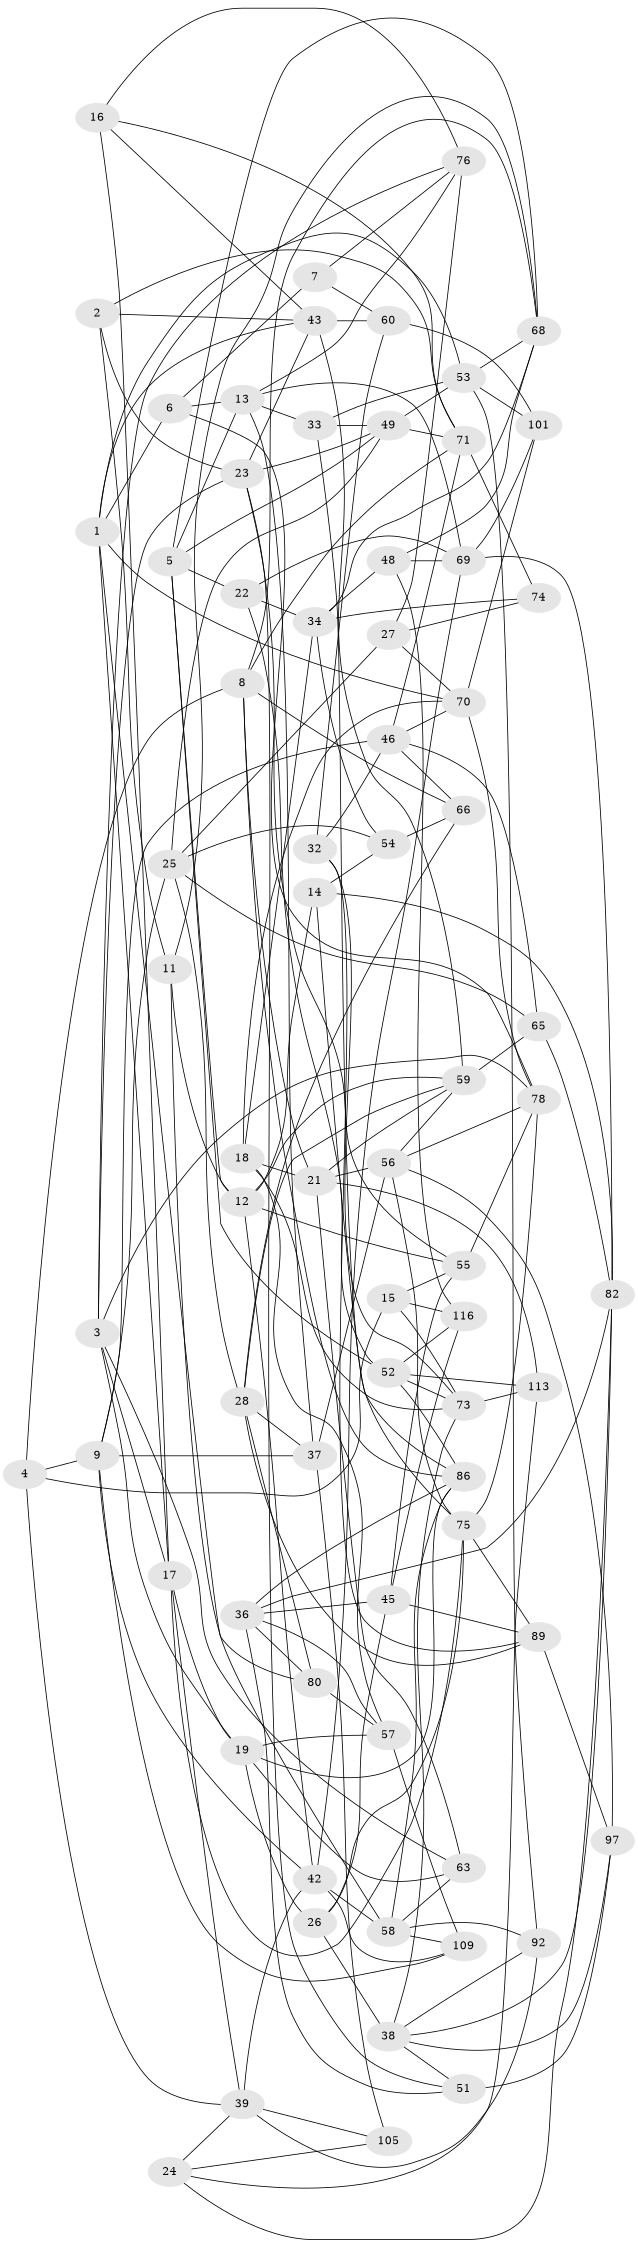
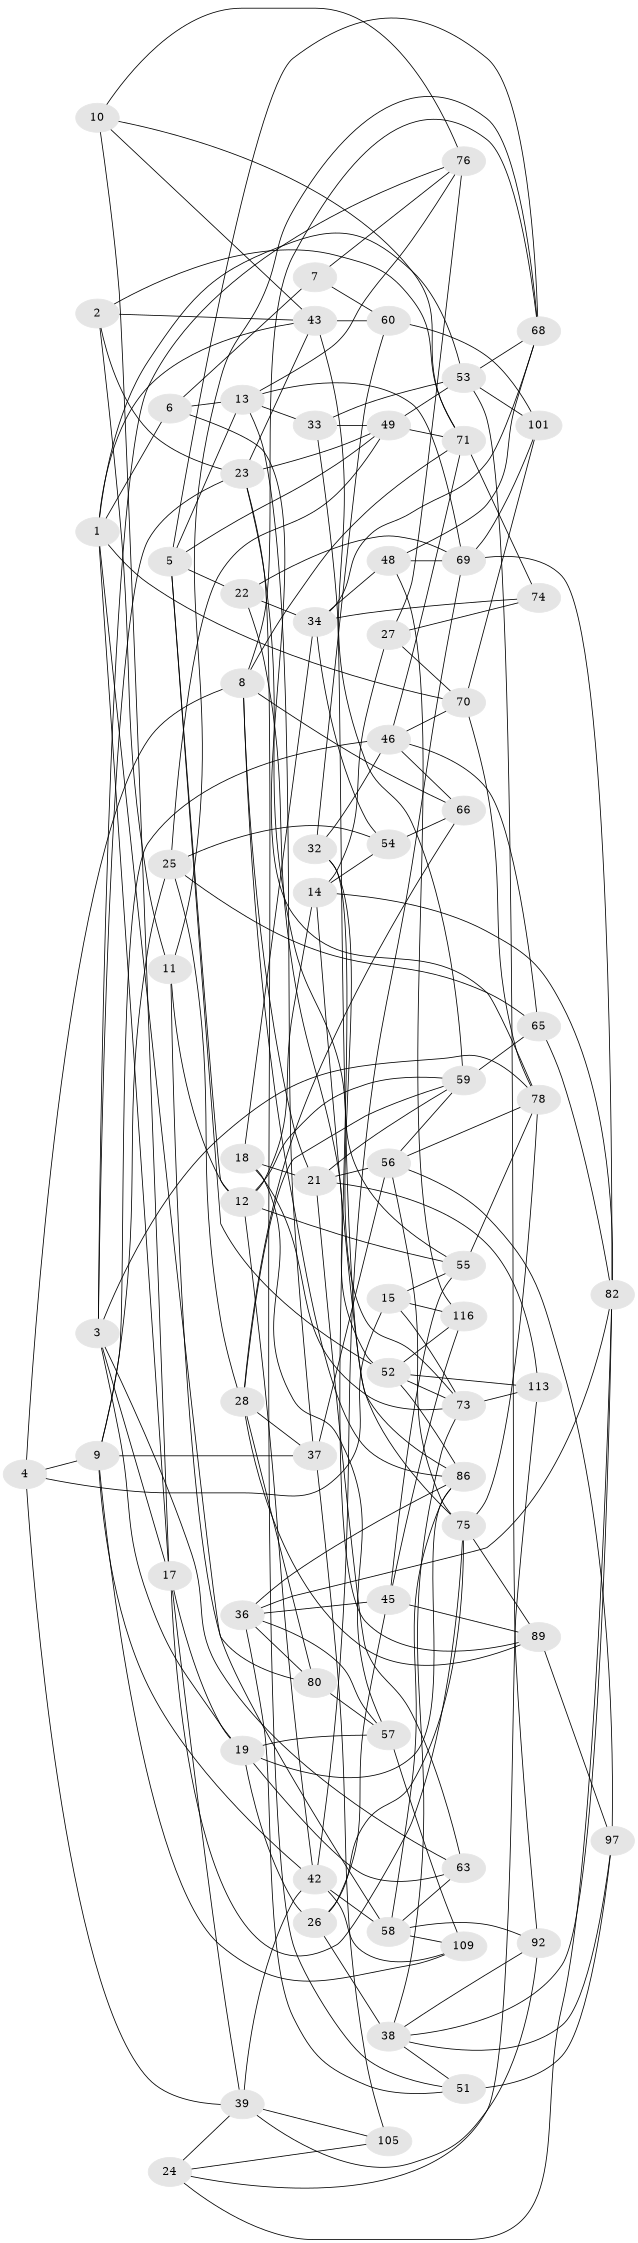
node "16": label "16" -> "10"
edge "27" -- "25": now "27" -- "14"
edge "70" -- "18": removed
